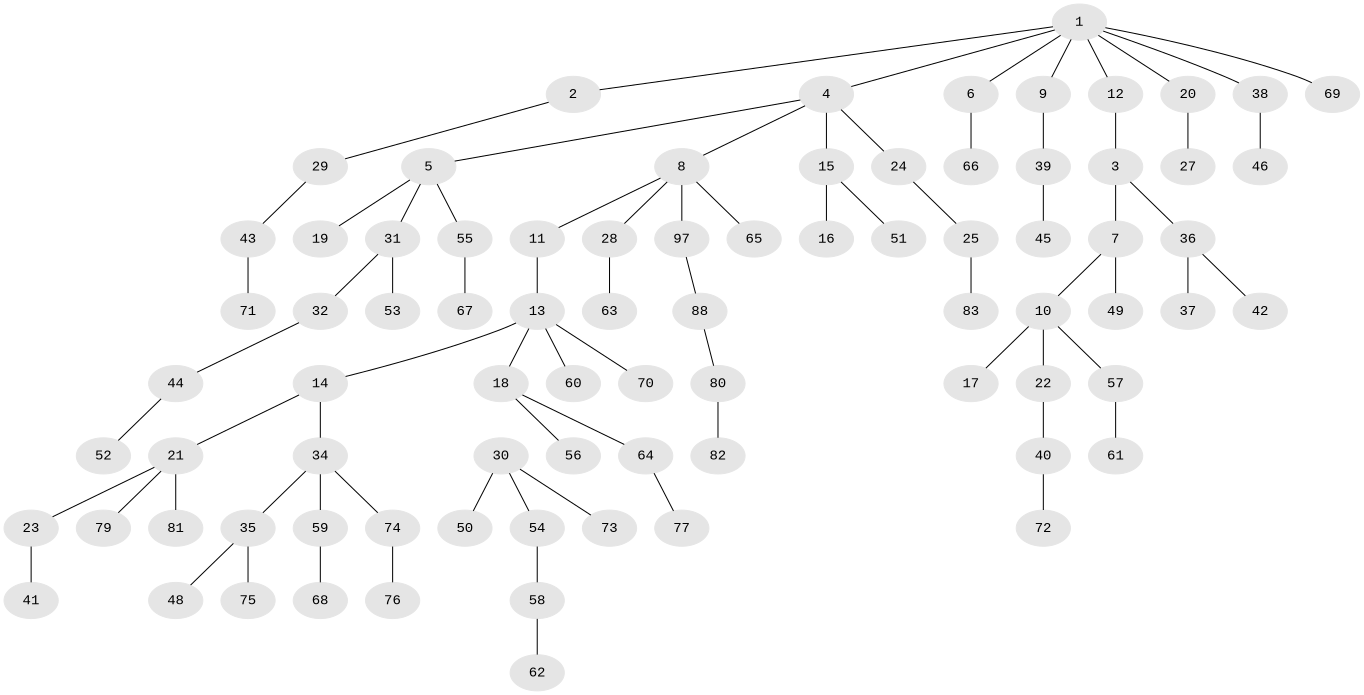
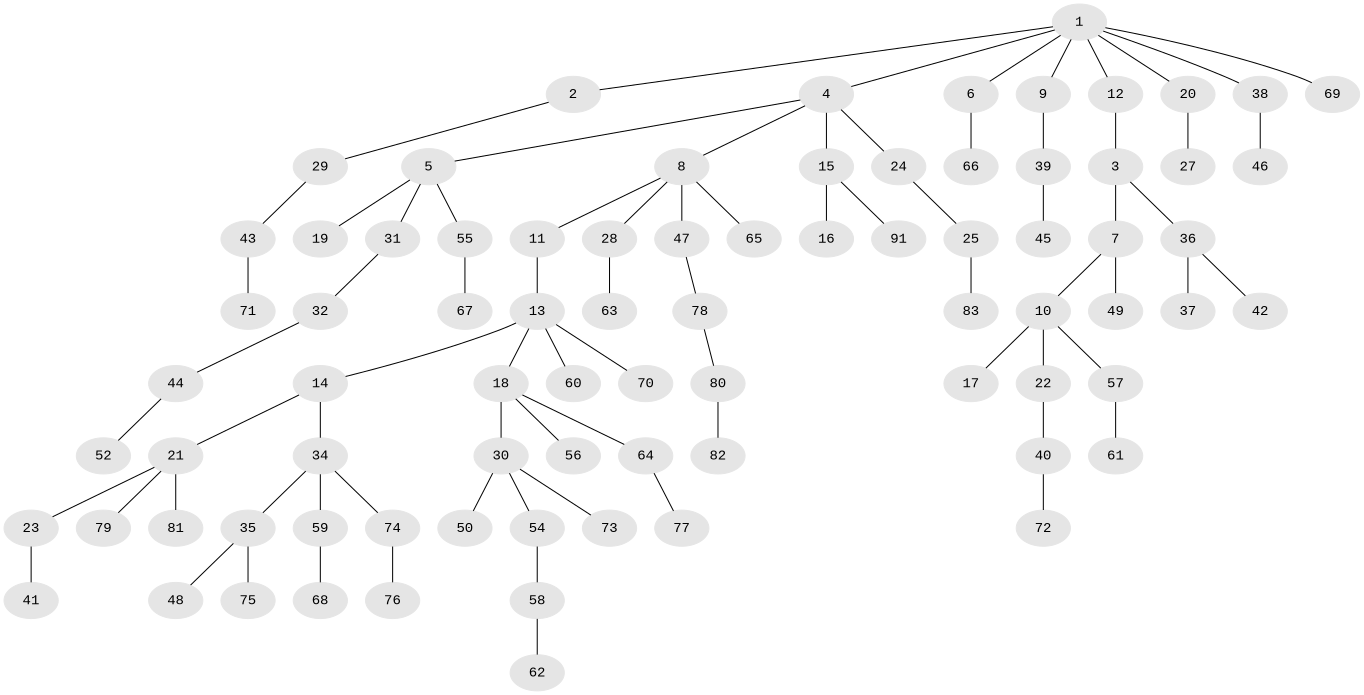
node "97": label "97" -> "47"
node "51": label "51" -> "91"
node "53": removed
node "88": label "88" -> "78"
edge "18" -- "30": added
